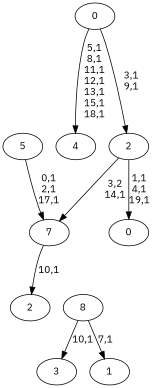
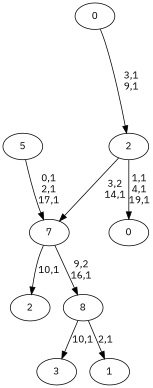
node "4": removed
edge "7" -> "8": added, label "9,2 16,1"
edge "8" -> "1": label "7,1" -> "2,1"
